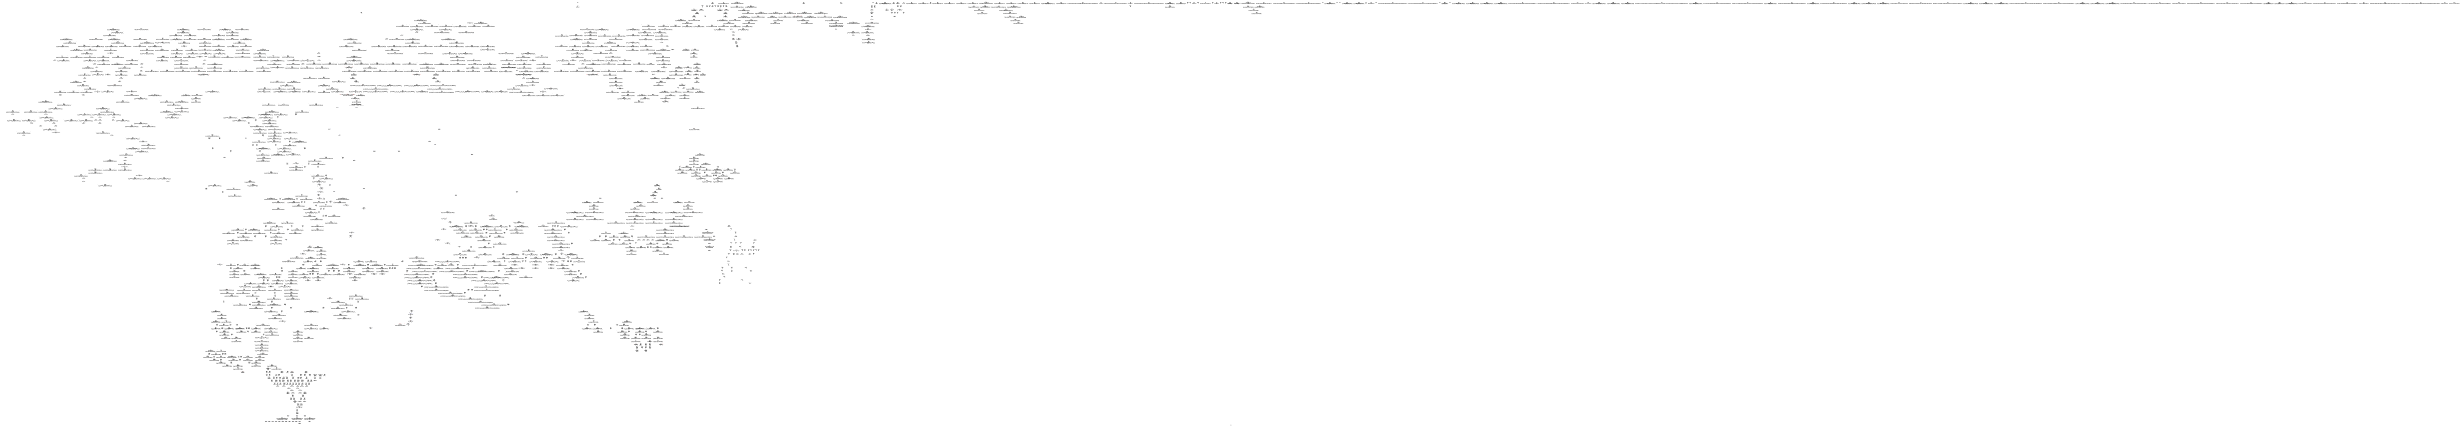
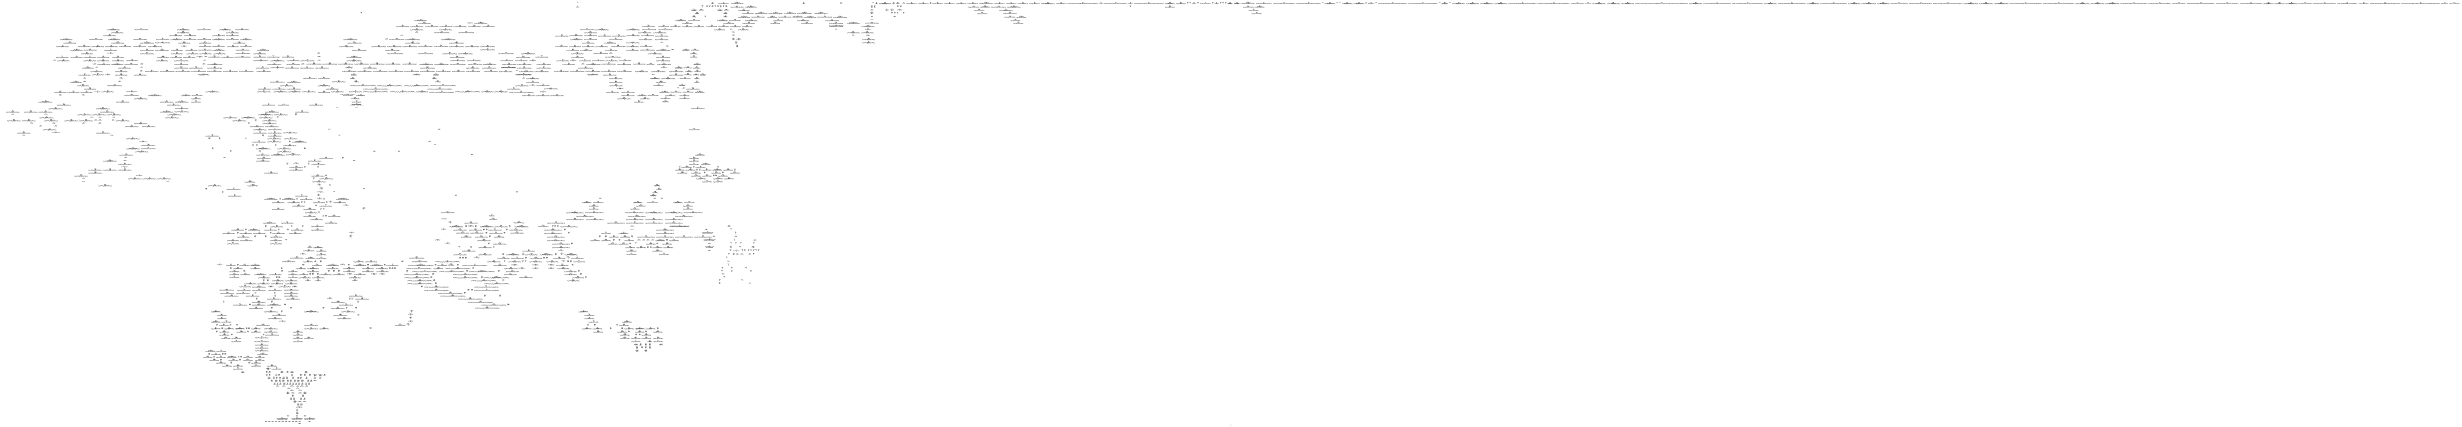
node "NodeID: 253": added
node "NodeID: 681": added
node "NodeID: 1853": added
